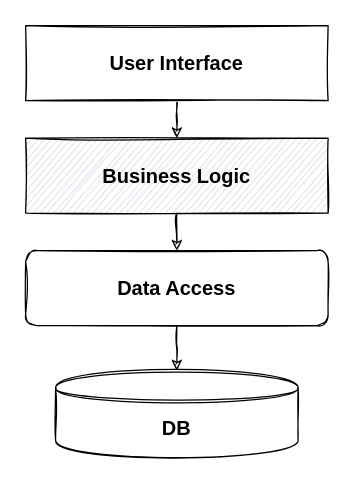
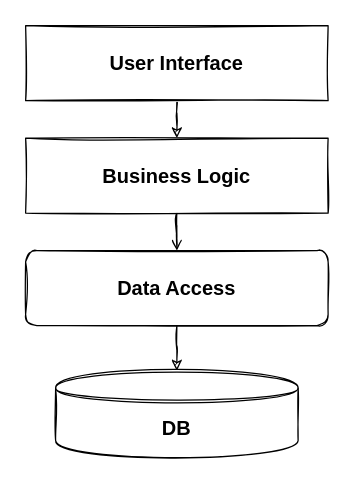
node "Business Logic": fillcolor #e1d5e7 -> #ffffff
edge "Business Logic" -> "Data Access": arrowhead classic -> open
